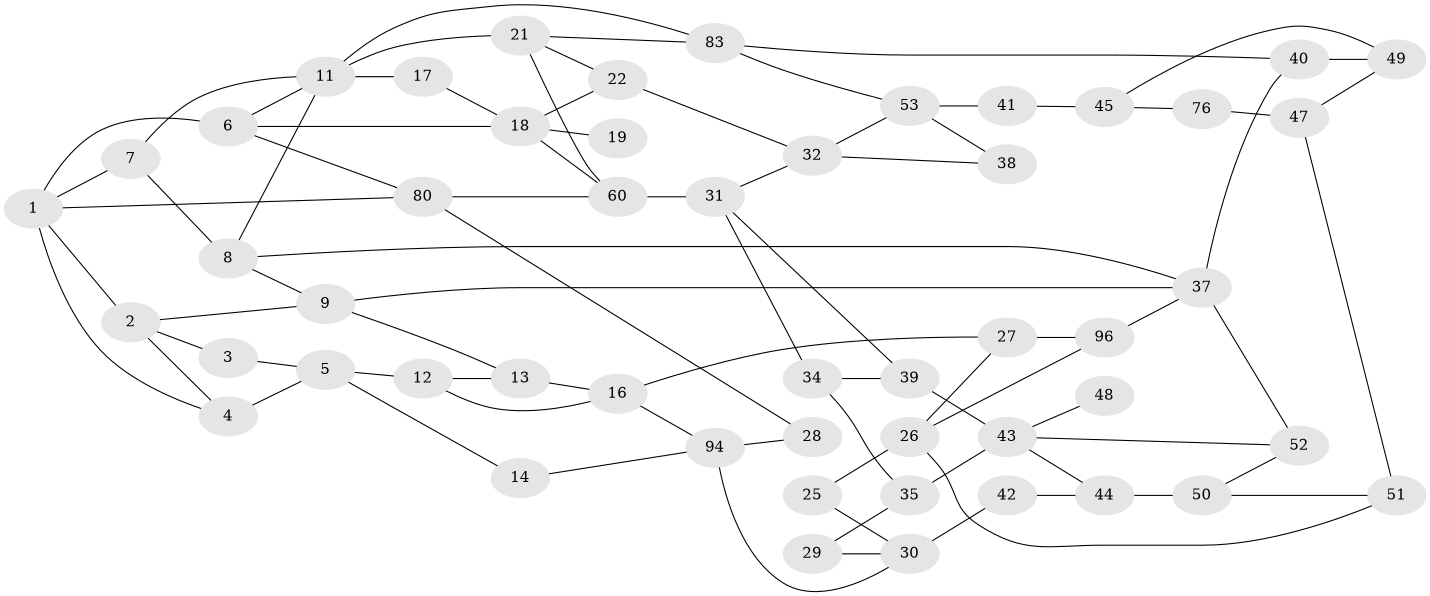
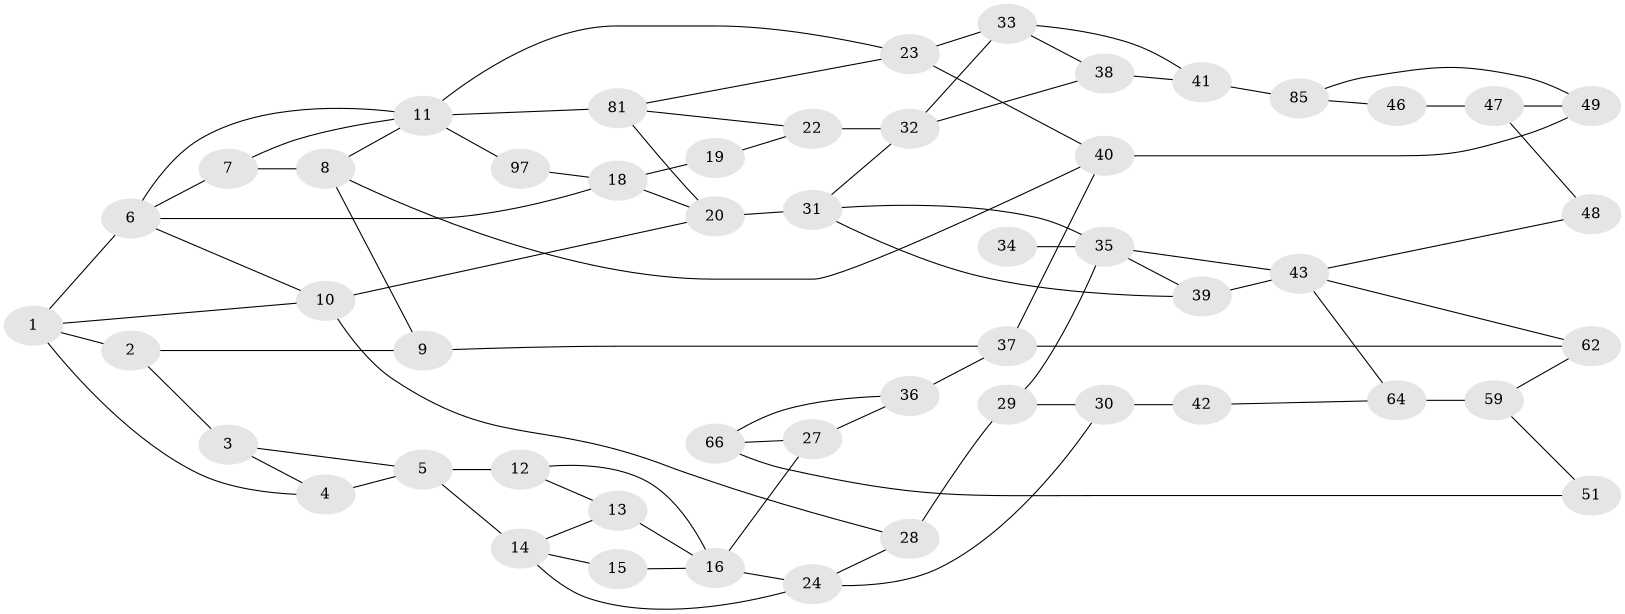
node "21": label "21" -> "81"
node "83": label "83" -> "23"
node "17": label "17" -> "97"
edge "38" -- "41": added
edge "22" -- "18": now "22" -- "19"
node "53": label "53" -> "33"
node "45": label "45" -> "85"
node "76": label "76" -> "46"
edge "7" -- "1": now "7" -- "6"
node "80": label "80" -> "10"
node "60": label "60" -> "20"
edge "8" -- "37": now "8" -- "40"
edge "31" -- "34": now "31" -- "35"
edge "47" -- "51": now "47" -- "48"
node "96": label "96" -> "36"
edge "9" -- "13": now "14" -- "13"
edge "2" -- "4": now "3" -- "4"
edge "34" -- "39": now "35" -- "39"
node "26": label "26" -> "66"
node "52": label "52" -> "62"
node "94": label "94" -> "24"
edge "29" -- "28": added
node "25": removed
node "44": label "44" -> "64"
node "50": label "50" -> "59"
node "15": added
